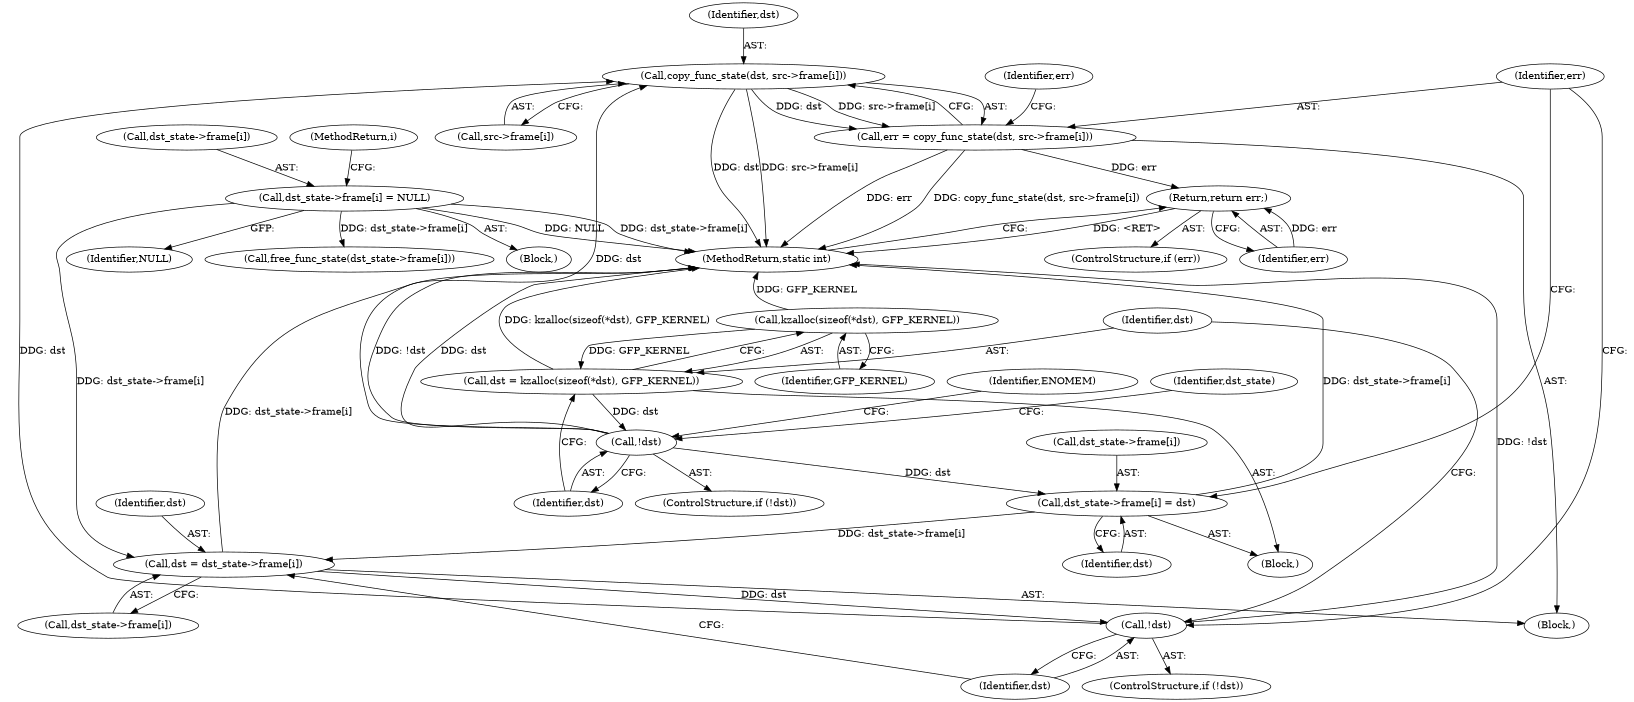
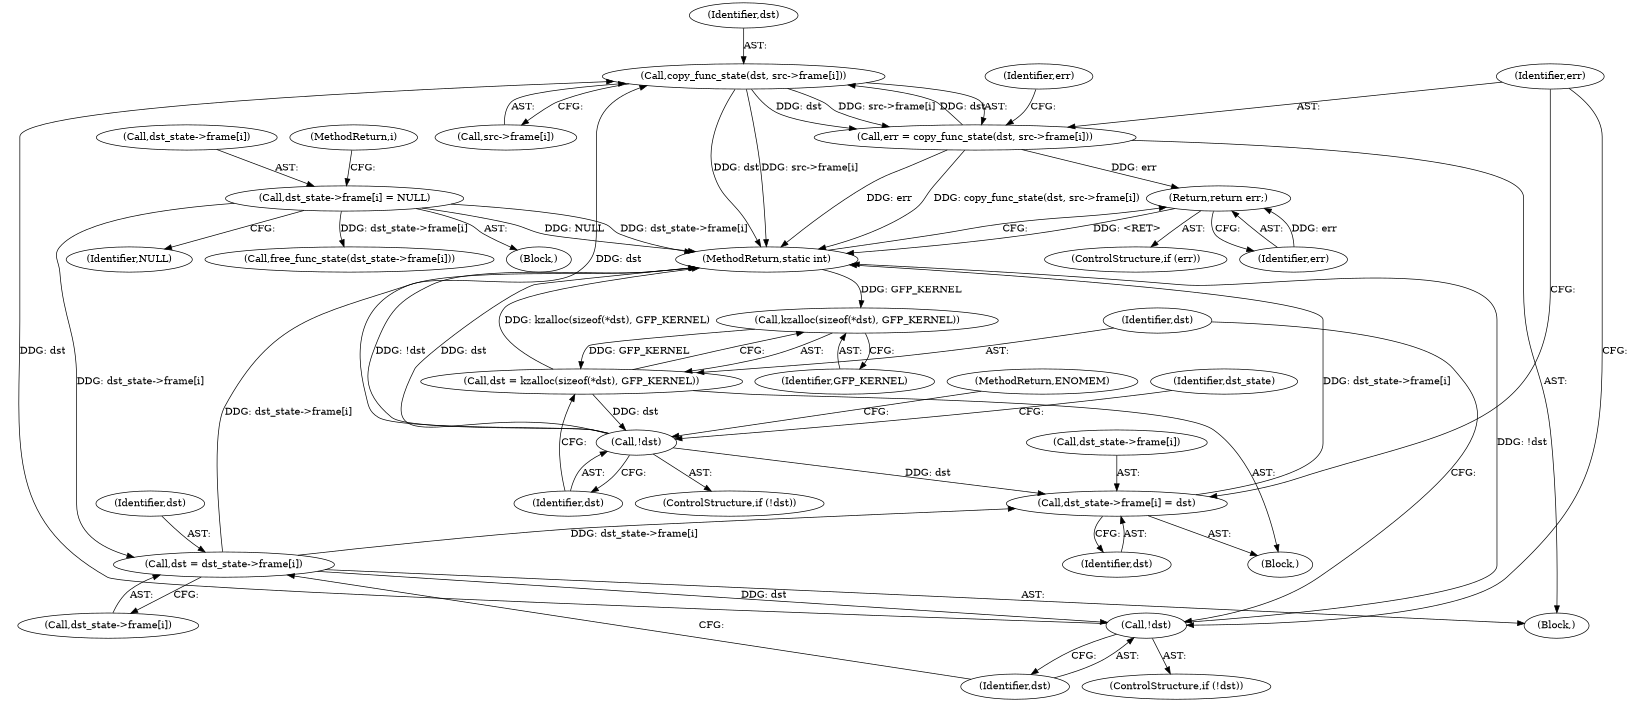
edge "(Call,err = copy_func_state(dst, src->frame[i]))" -> "(Call,copy_func_state(dst, src->frame[i]))": label "CFG: " -> "DDG: dst"
edge "(Call,dst_state->frame[i] = NULL)" -> "(Identifier,NULL)": label "GFP: " -> "CFG: "
edge "(Call,kzalloc(sizeof(*dst), GFP_KERNEL))" -> "(MethodReturn,static int)": reversed
node "(Identifier,ENOMEM)": label "(Identifier,ENOMEM)" -> "(MethodReturn,ENOMEM)"
edge "(Call,dst_state->frame[i] = dst)" -> "(Call,dst = dst_state->frame[i])": reversed
